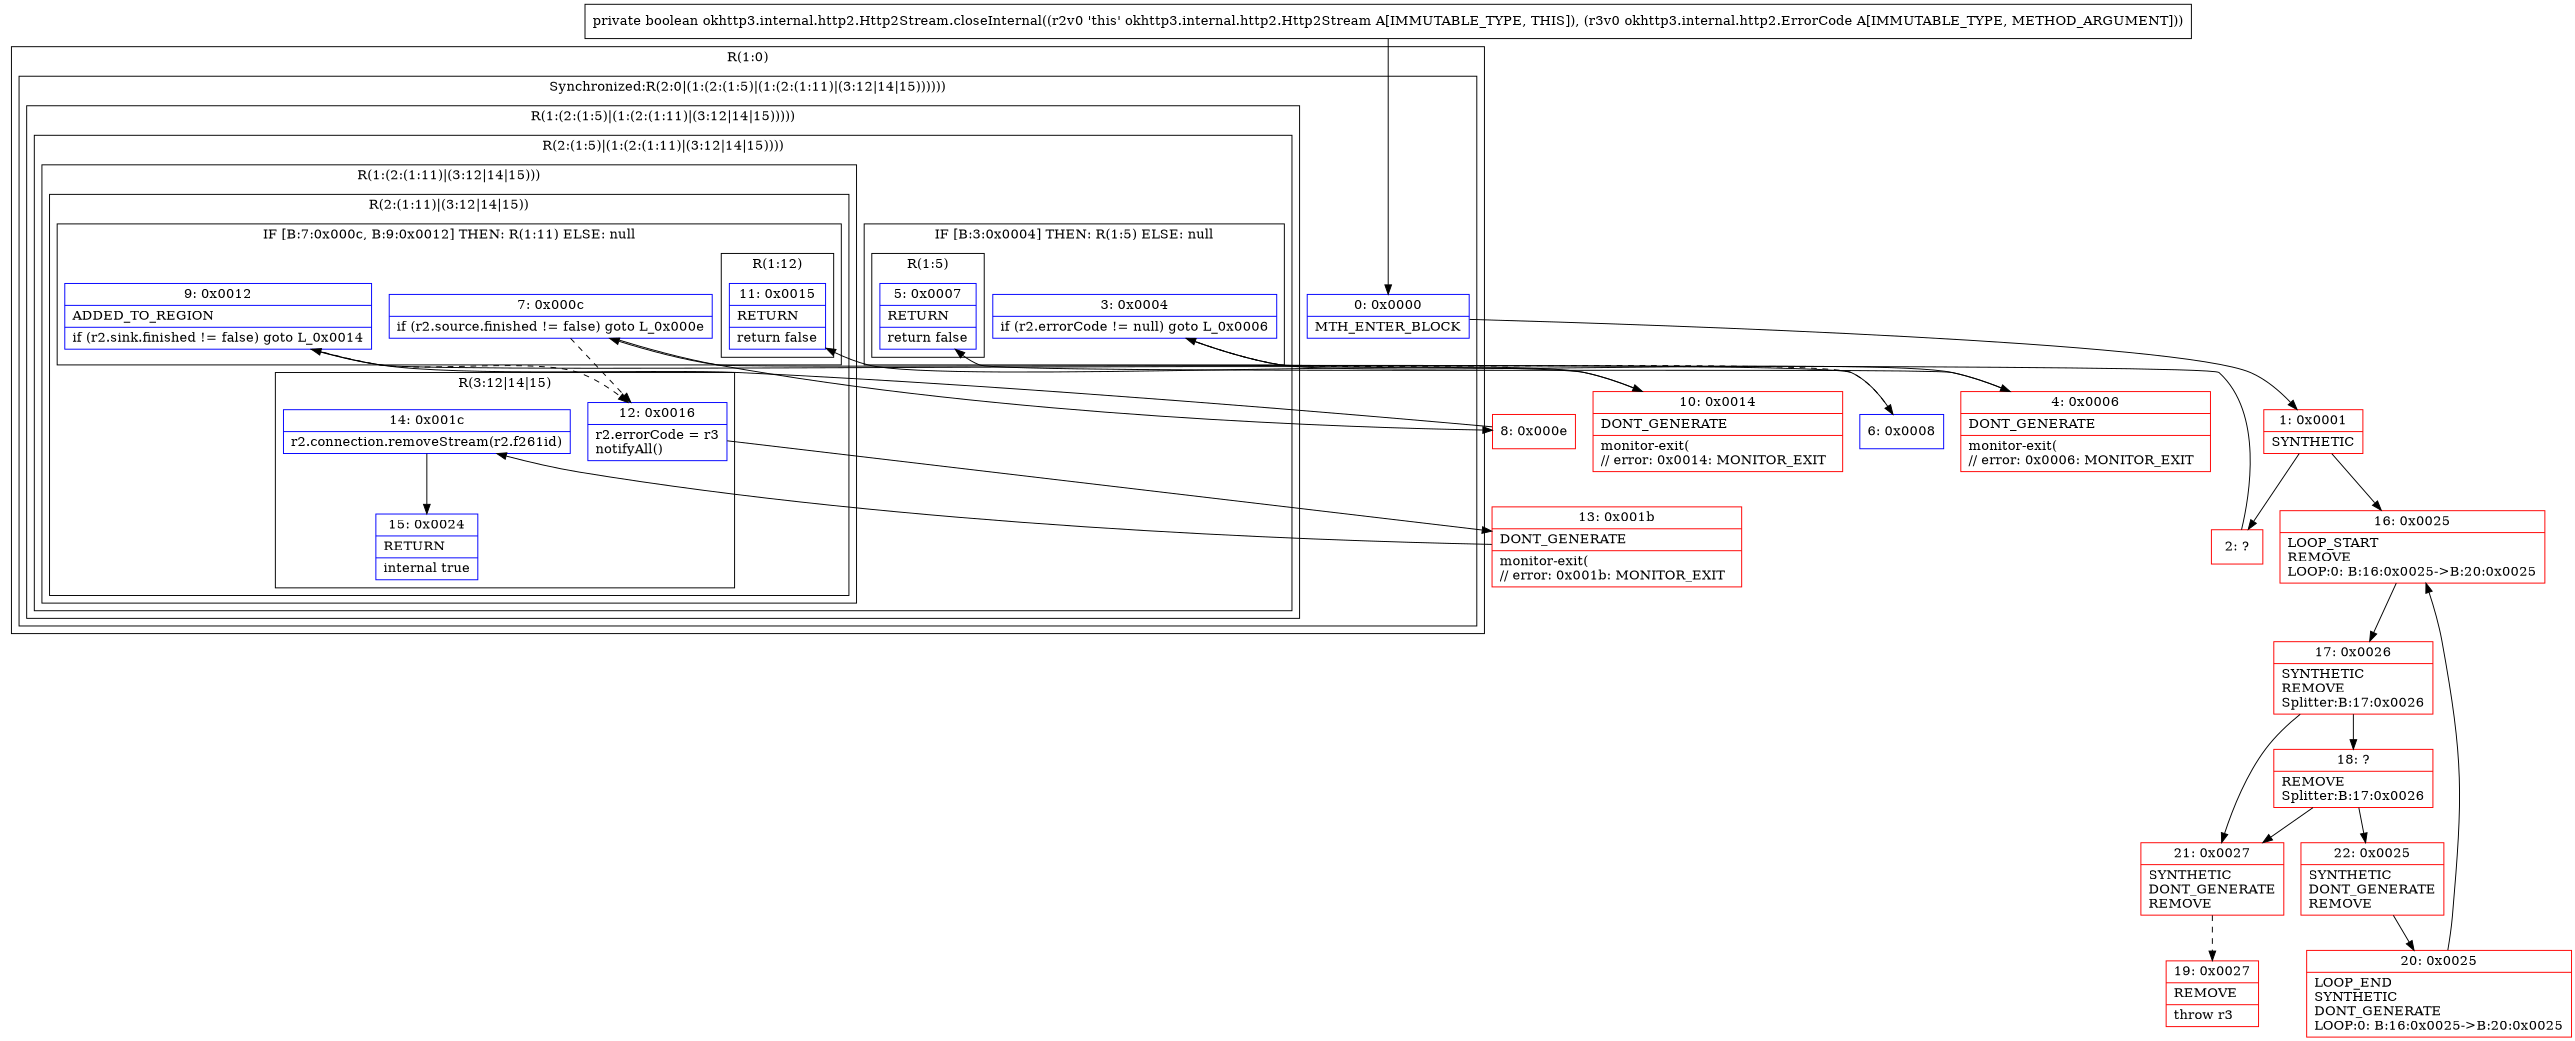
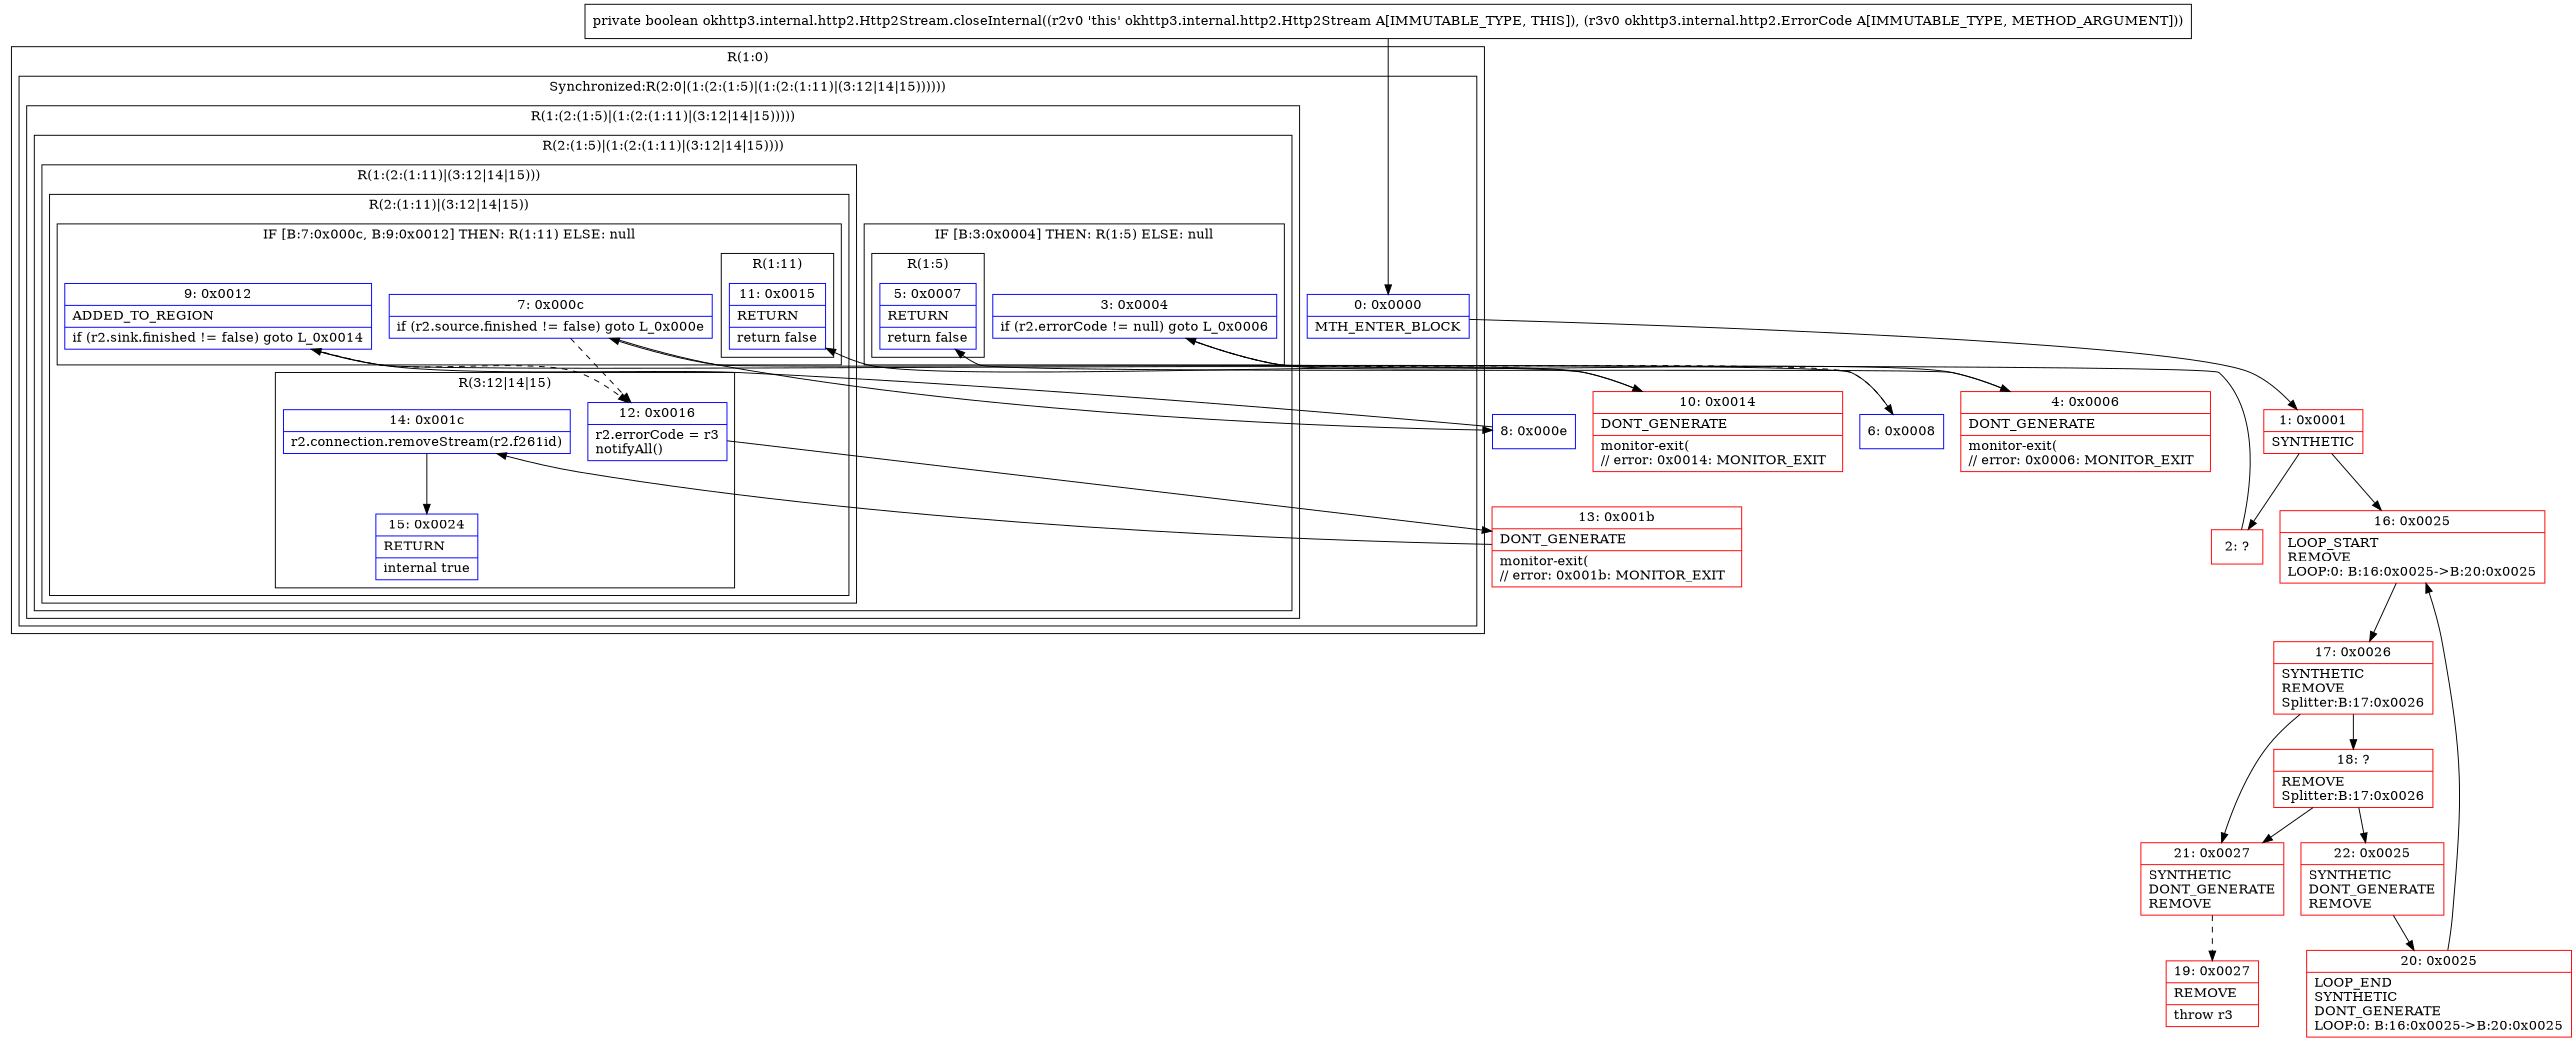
cluster "R(1:12)": label "R(1:12)" -> "R(1:11)"
node "8: 0x000e": color red -> blue
